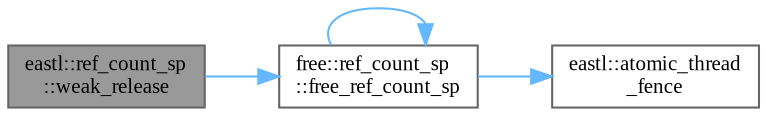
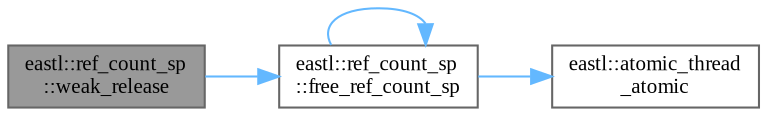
node "free::ref_count_sp ::free_ref_count_sp": label "free::ref_count_sp ::free_ref_count_sp" -> "eastl::ref_count_sp ::free_ref_count_sp"
node "eastl::atomic_thread _fence": label "eastl::atomic_thread _fence" -> "eastl::atomic_thread _atomic"
